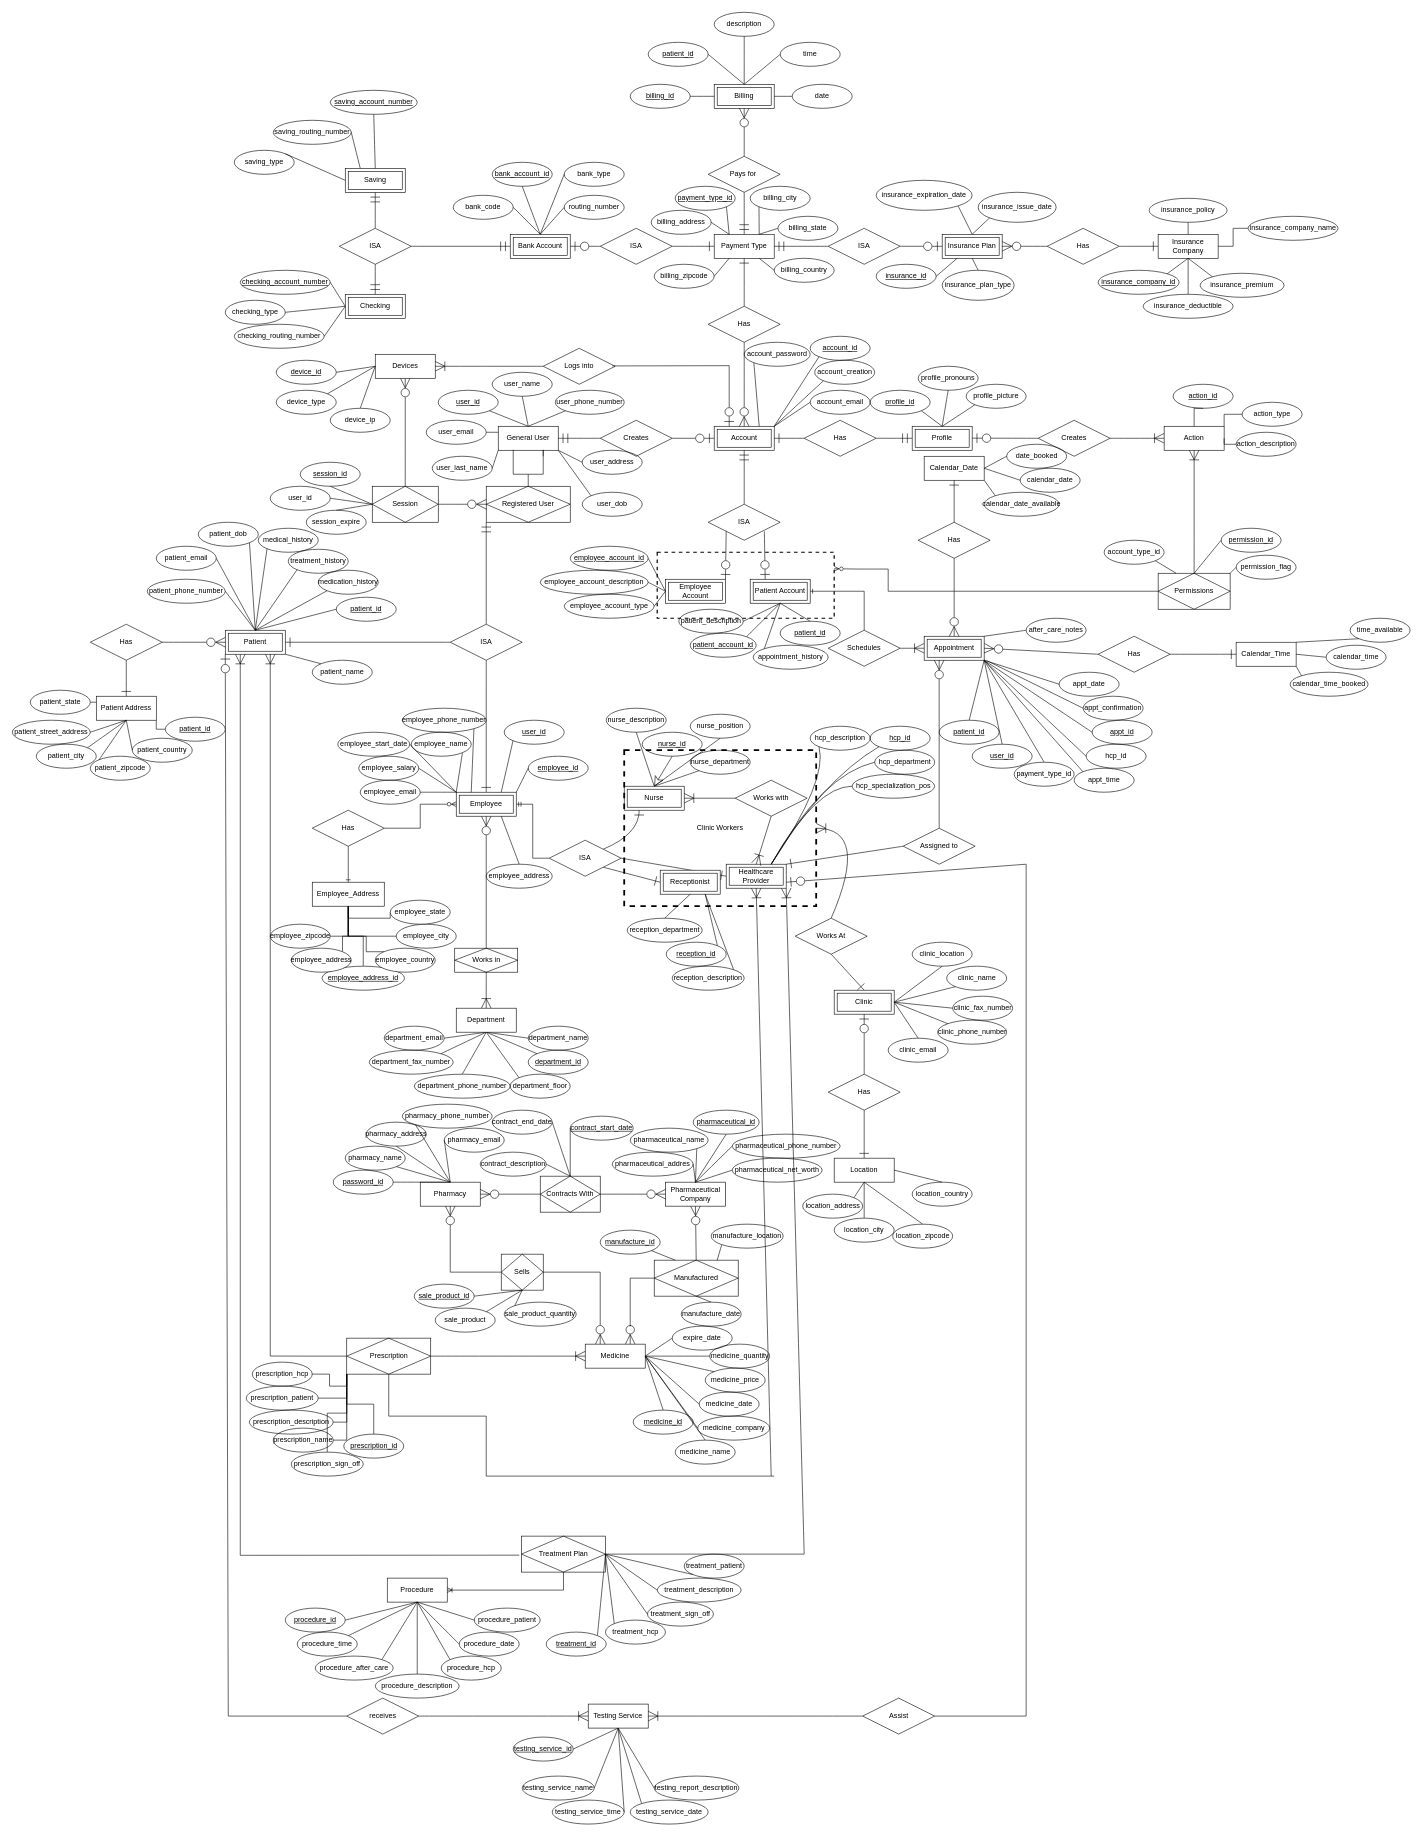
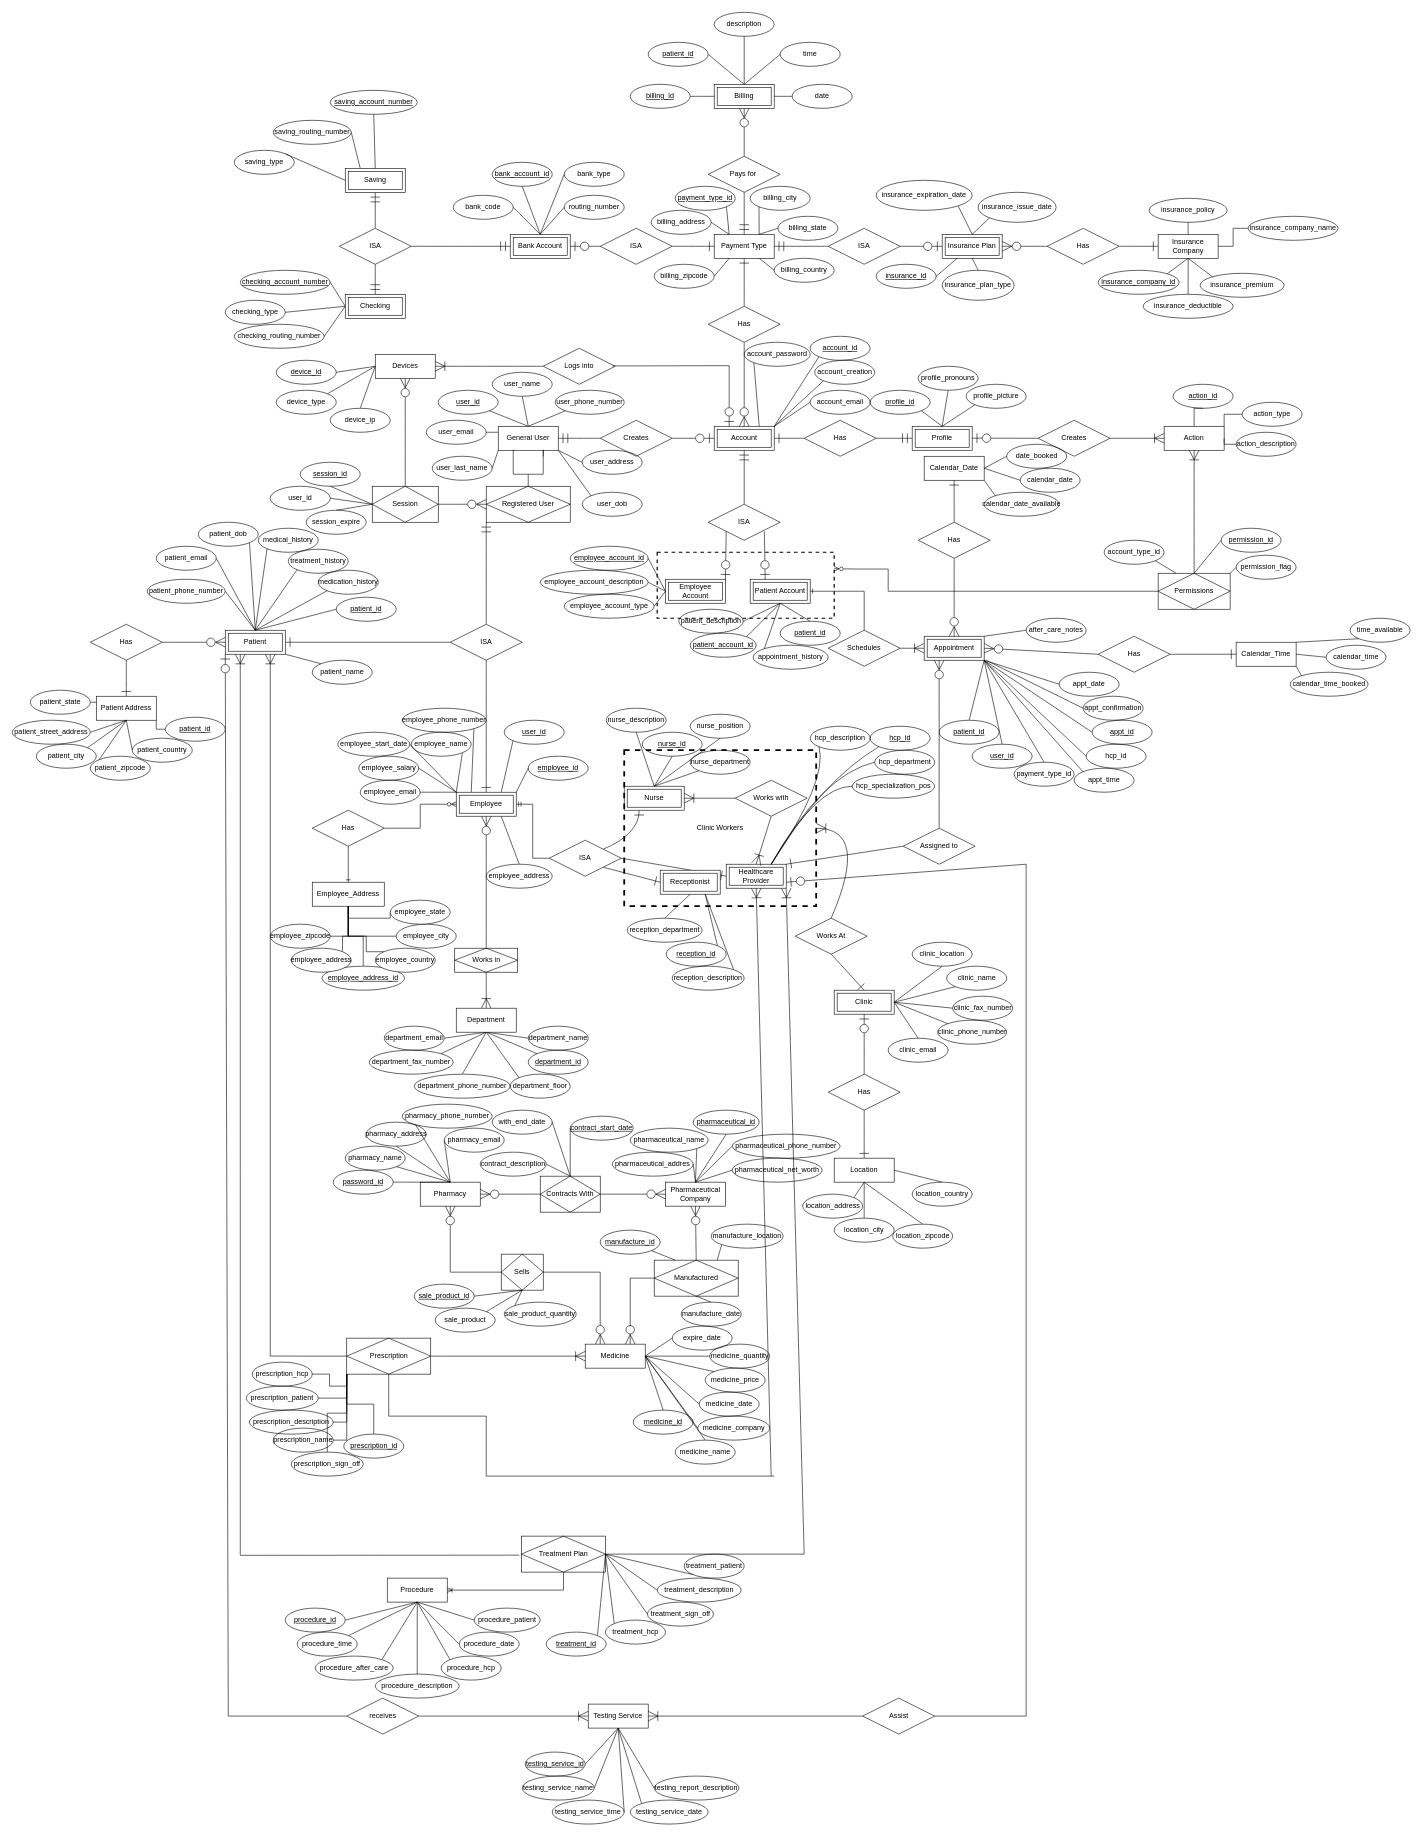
edge "nurse_id" -> "Nurse": arrowhead classic -> none
node "contract_end_date": label "contract_end_date" -> "with_end_date"
node "testing_service_id": moved (543, 1749) -> (555, 1764)
